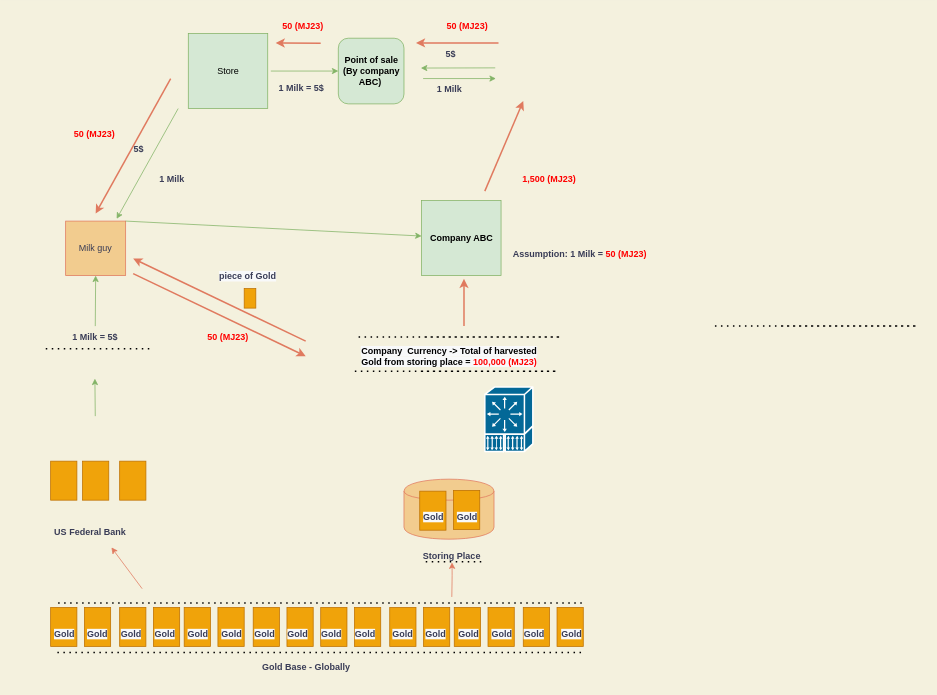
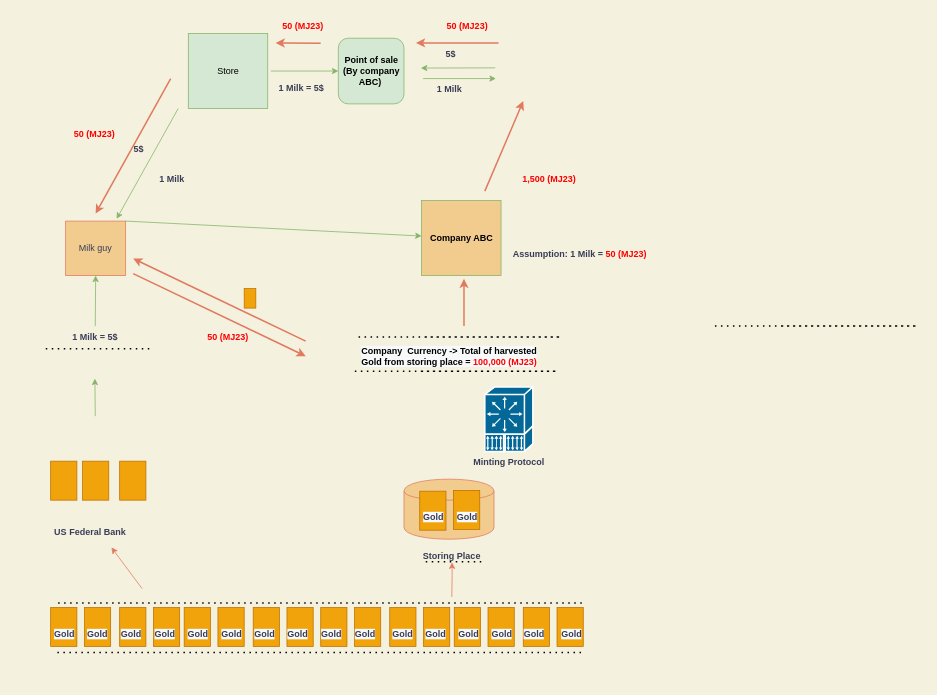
node "Company ABC": fillcolor #d5e8d4 -> #f2cc8f
node "piece of Gold": removed
node "Minting Protocol": added
node "Gold Base - Globally": removed
